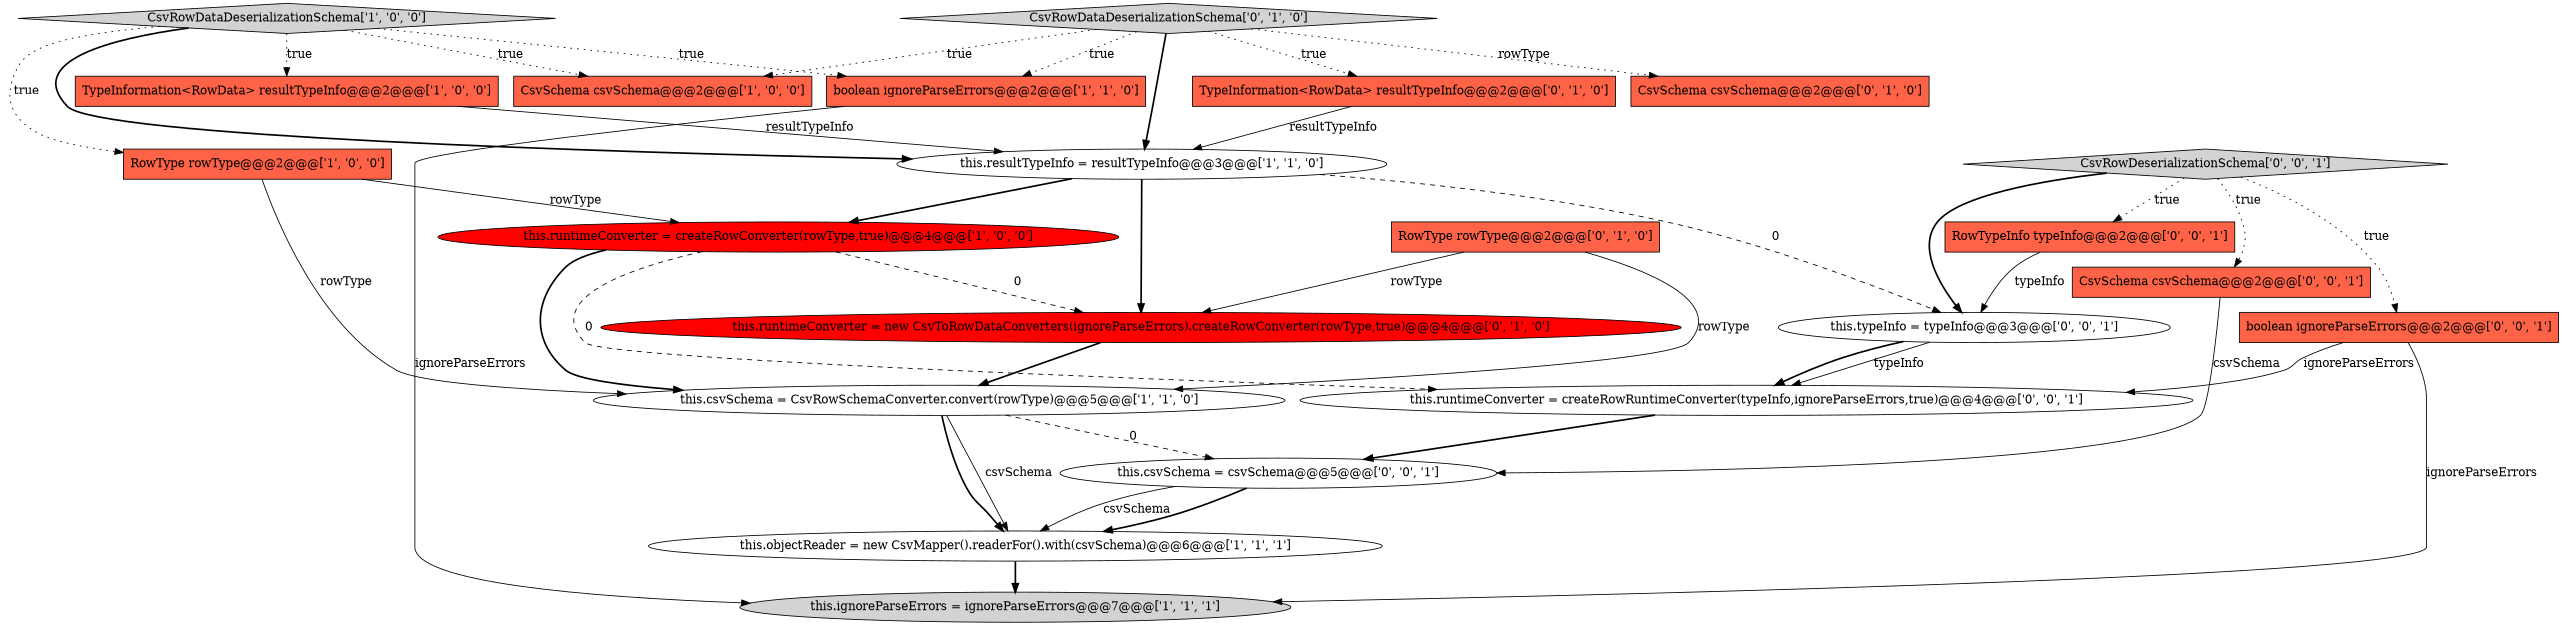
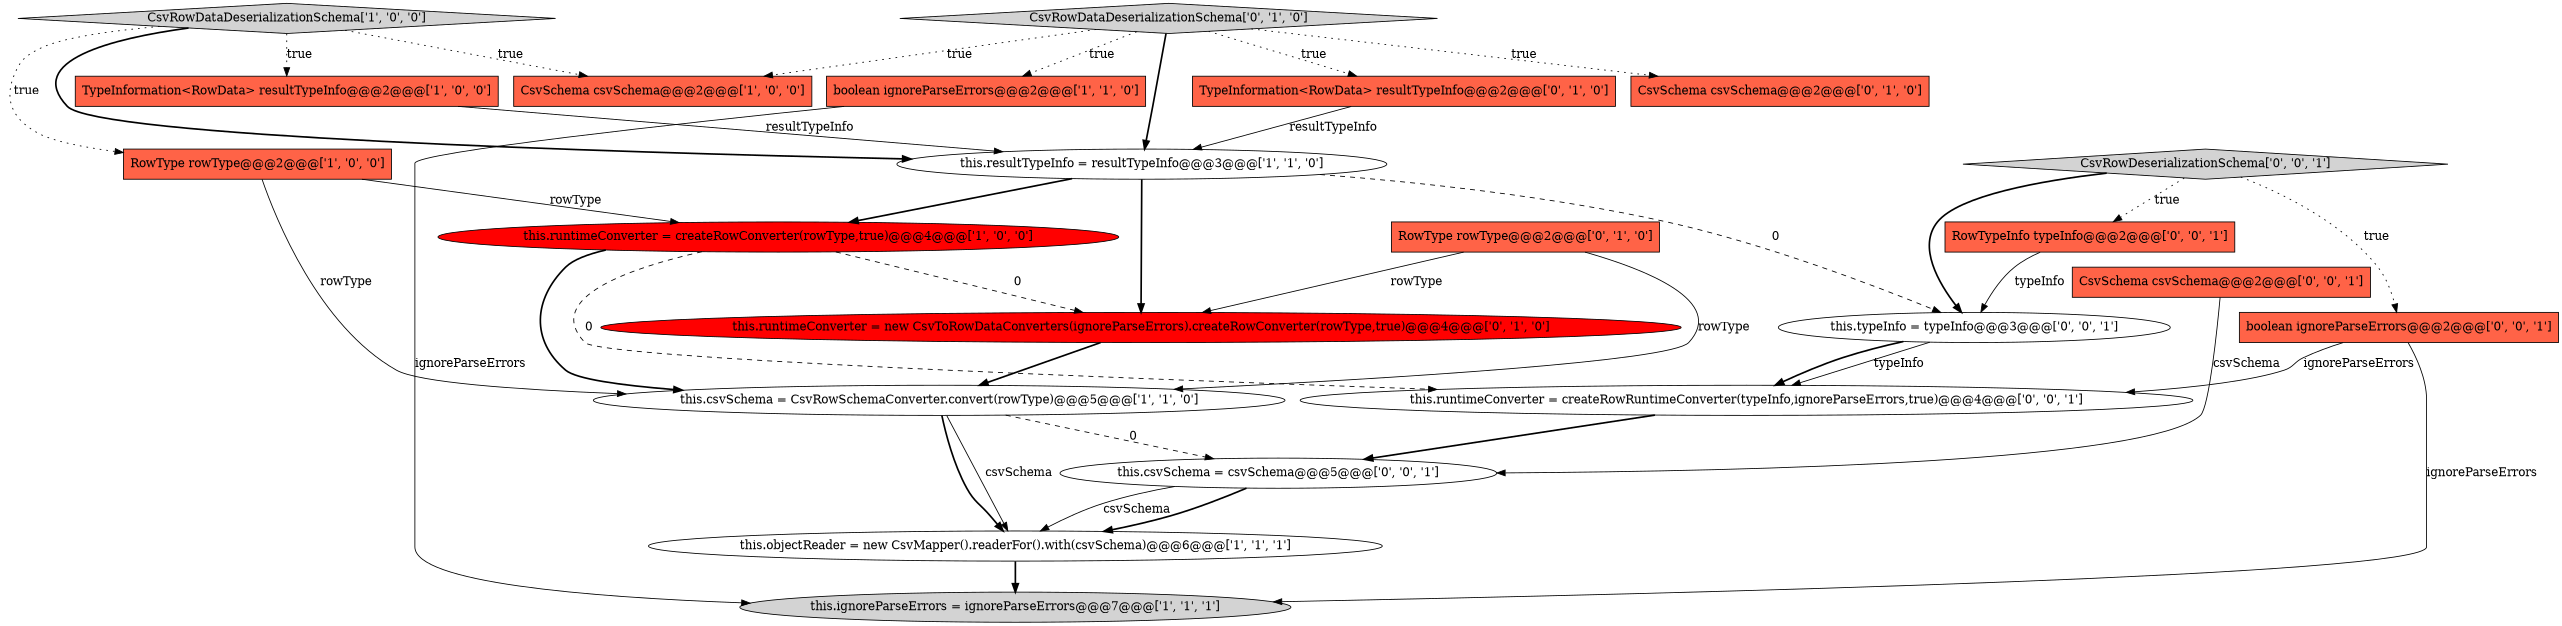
edge "CsvRowDataDeserializationSchema['1', '0', '0']" -> "boolean ignoreParseErrors@@@2@@@['1', '1', '0']": removed, label "true"
edge "CsvRowDataDeserializationSchema['0', '1', '0']" -> "CsvSchema csvSchema@@@2@@@['0', '1', '0']": label "rowType" -> "true"
edge "CsvRowDeserializationSchema['0', '0', '1']" -> "CsvSchema csvSchema@@@2@@@['0', '0', '1']": removed, label "true"
